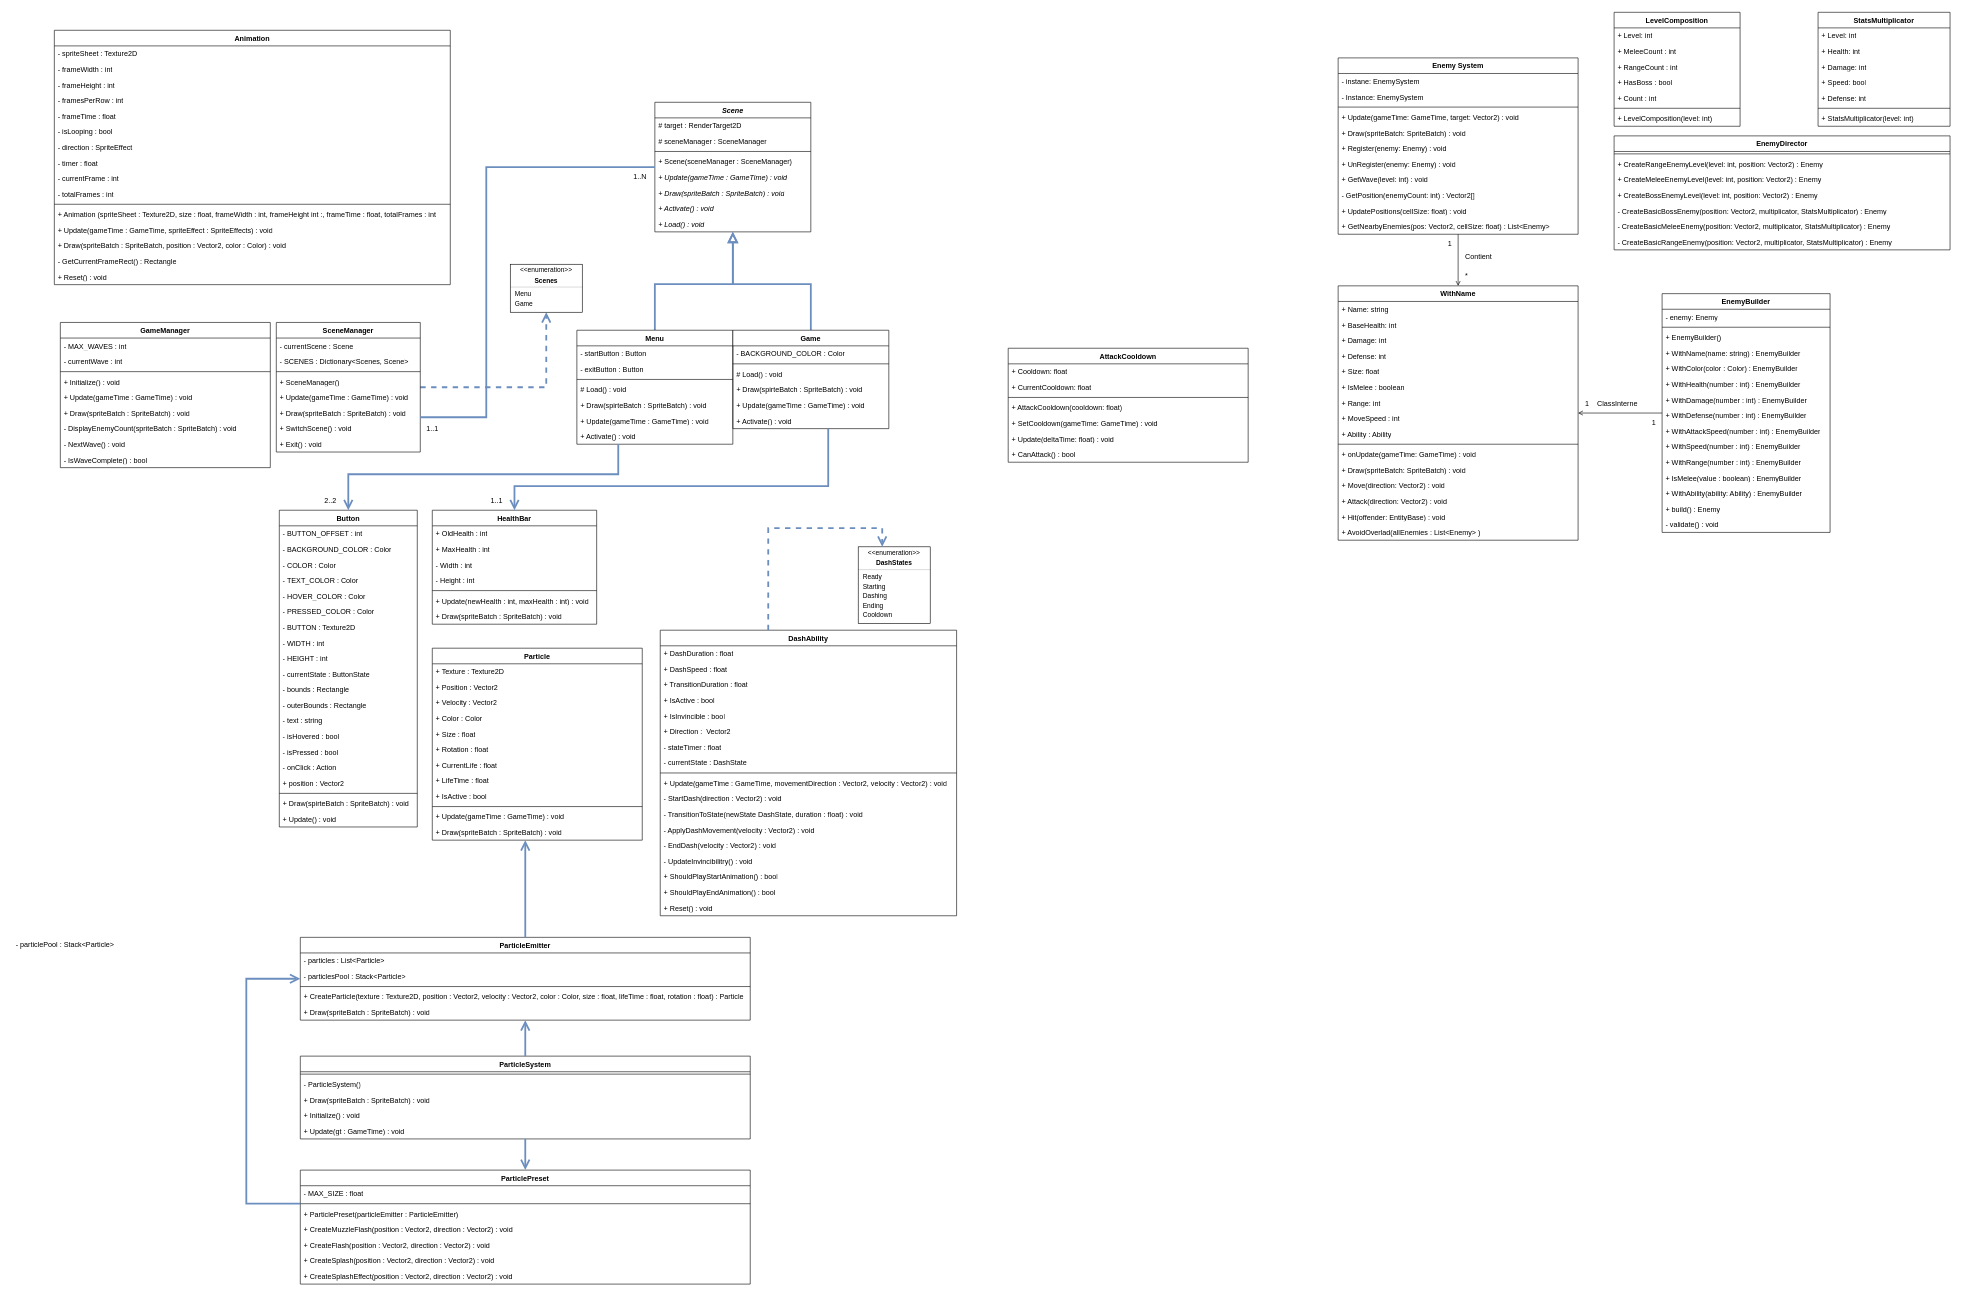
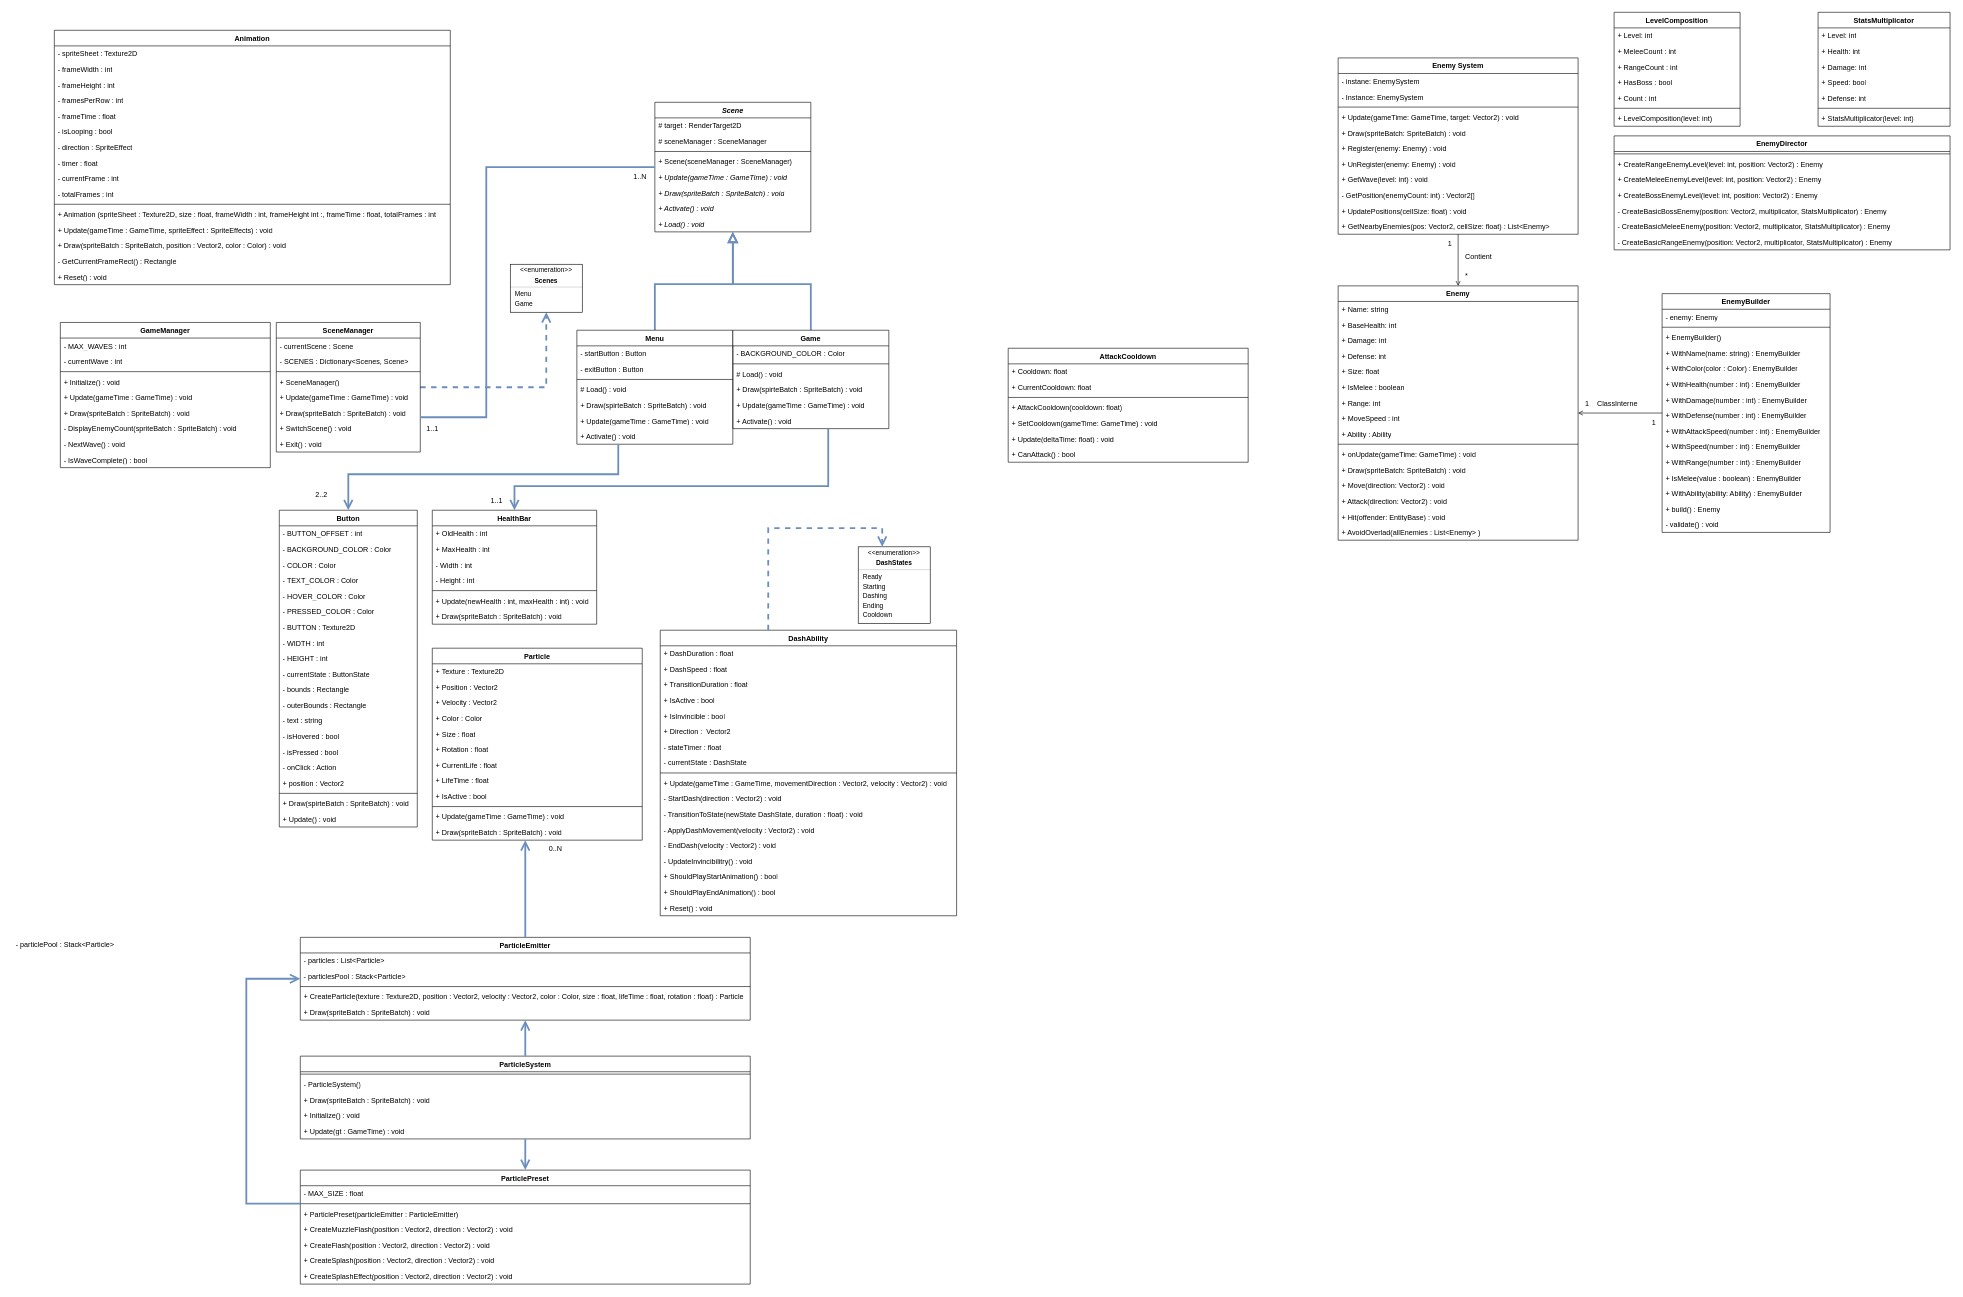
node "WithName": label "WithName" -> "Enemy"
node "2..2": moved (330, 501) -> (321, 495)
node "0..N": added
